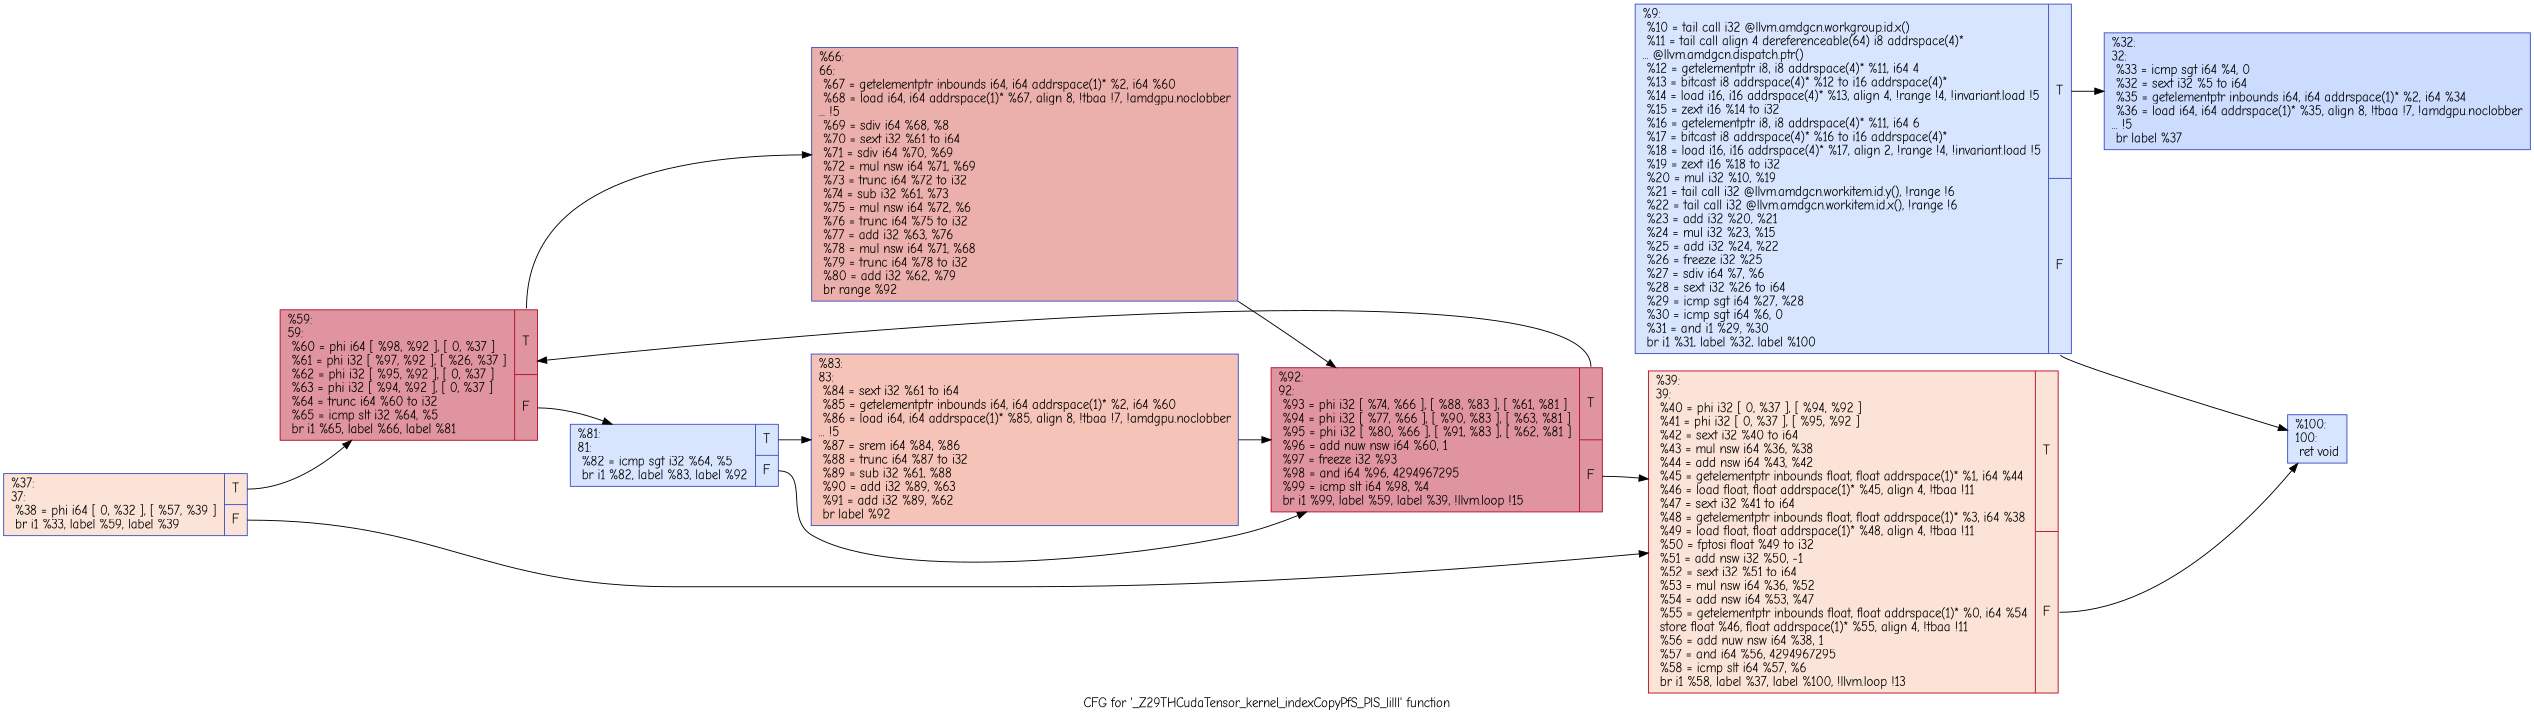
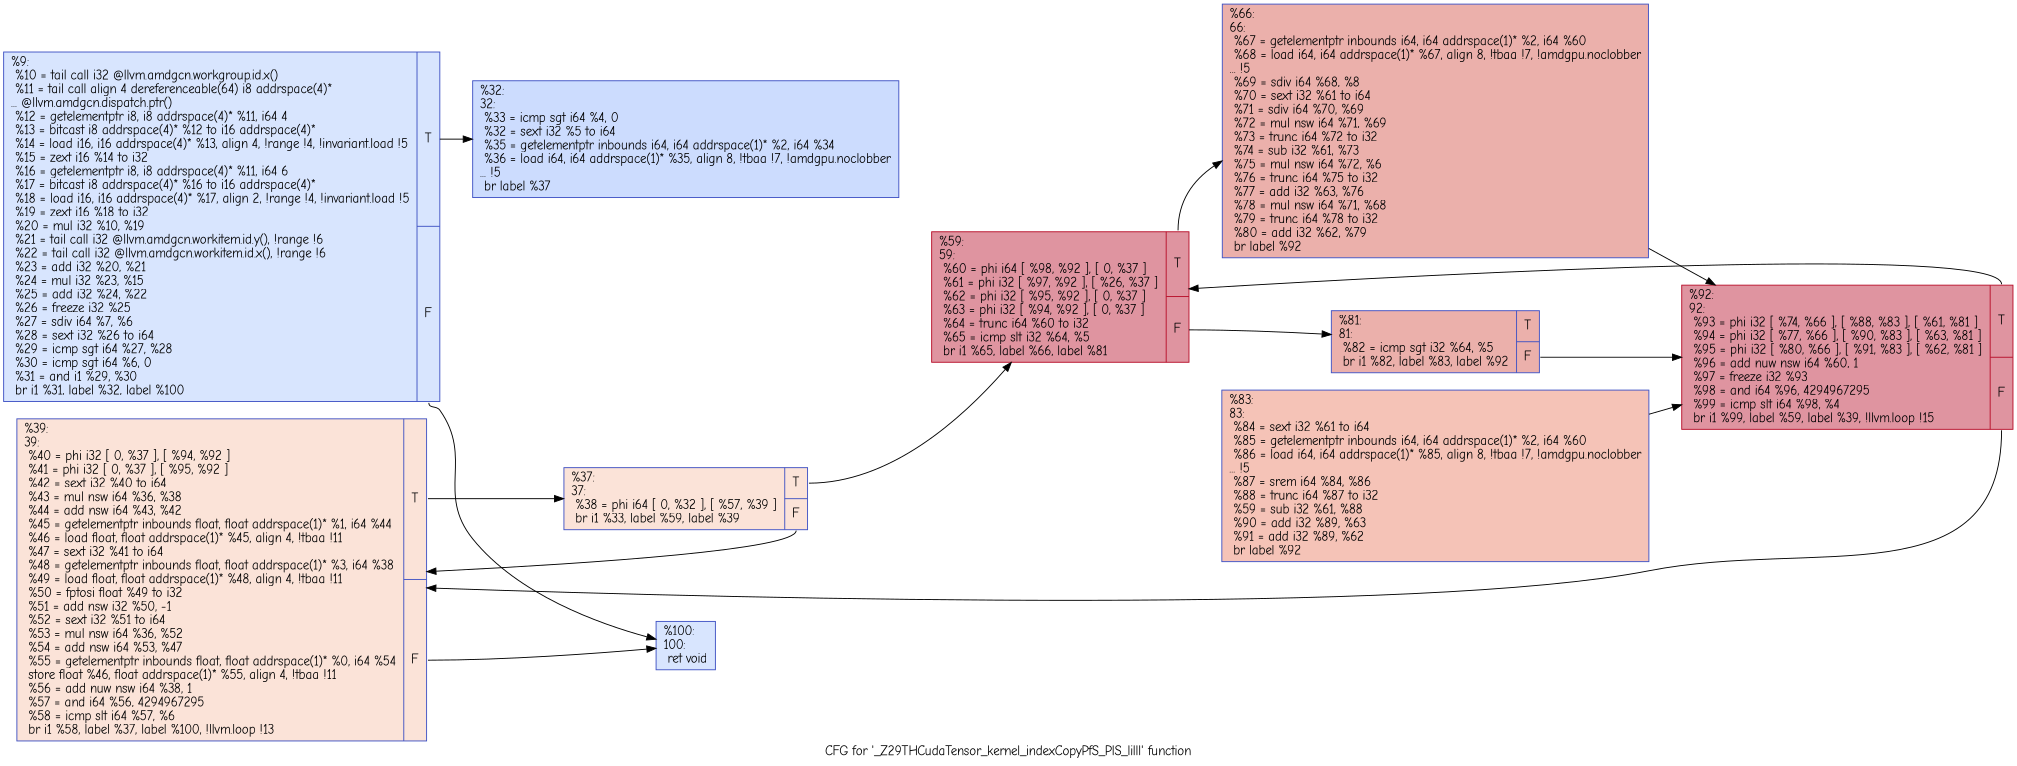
node "%66:": text "br range %92" -> "br label %92"
edge "%81:" -> "%83:": removed
node "%81:": fillcolor #a7c5fe70 -> #d24b4070
node "%83:": text "%89 = sub i32 %61, %88" -> "%59 = sub i32 %61, %88"
edge "%39:" -> "%37:": added
node "%39:": color #b70d28ff -> #3d50c3ff
